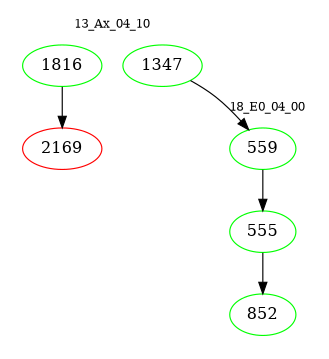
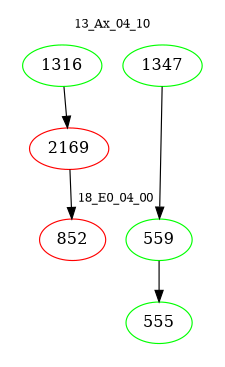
node "1816": label "1816" -> "1316"
edge "555" -> "852": now "2169" -> "852"
node "852": color green -> red
